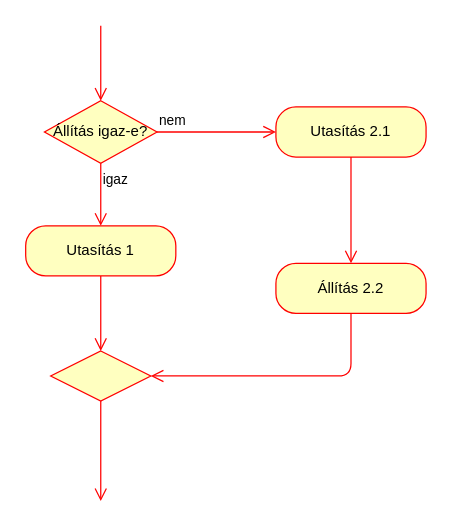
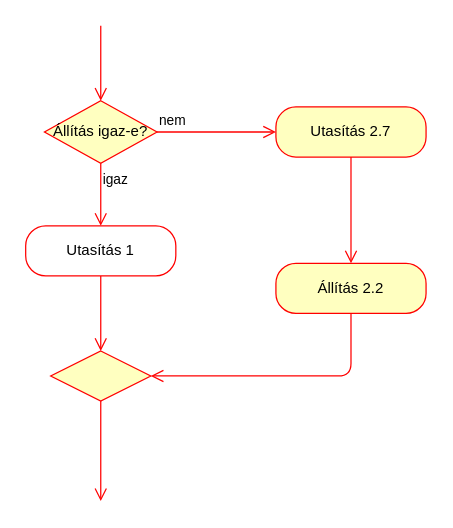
node "Utasítás 2.1": label "Utasítás 2.1" -> "Utasítás 2.7"
node "Utasítás 1": fillcolor #ffffc0 -> #ffffff
